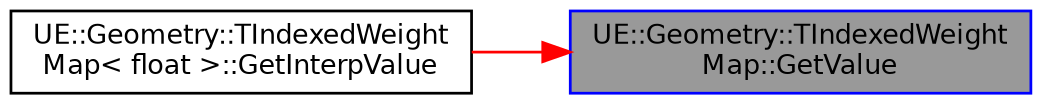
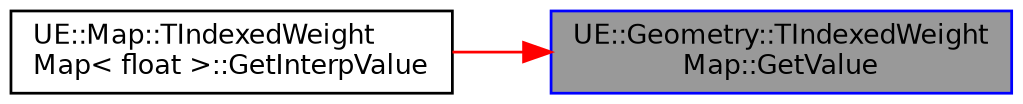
node "UE::Geometry::TIndexedWeight Map< float >::GetInterpValue": label "UE::Geometry::TIndexedWeight Map< float >::GetInterpValue" -> "UE::Map::TIndexedWeight Map< float >::GetInterpValue"
